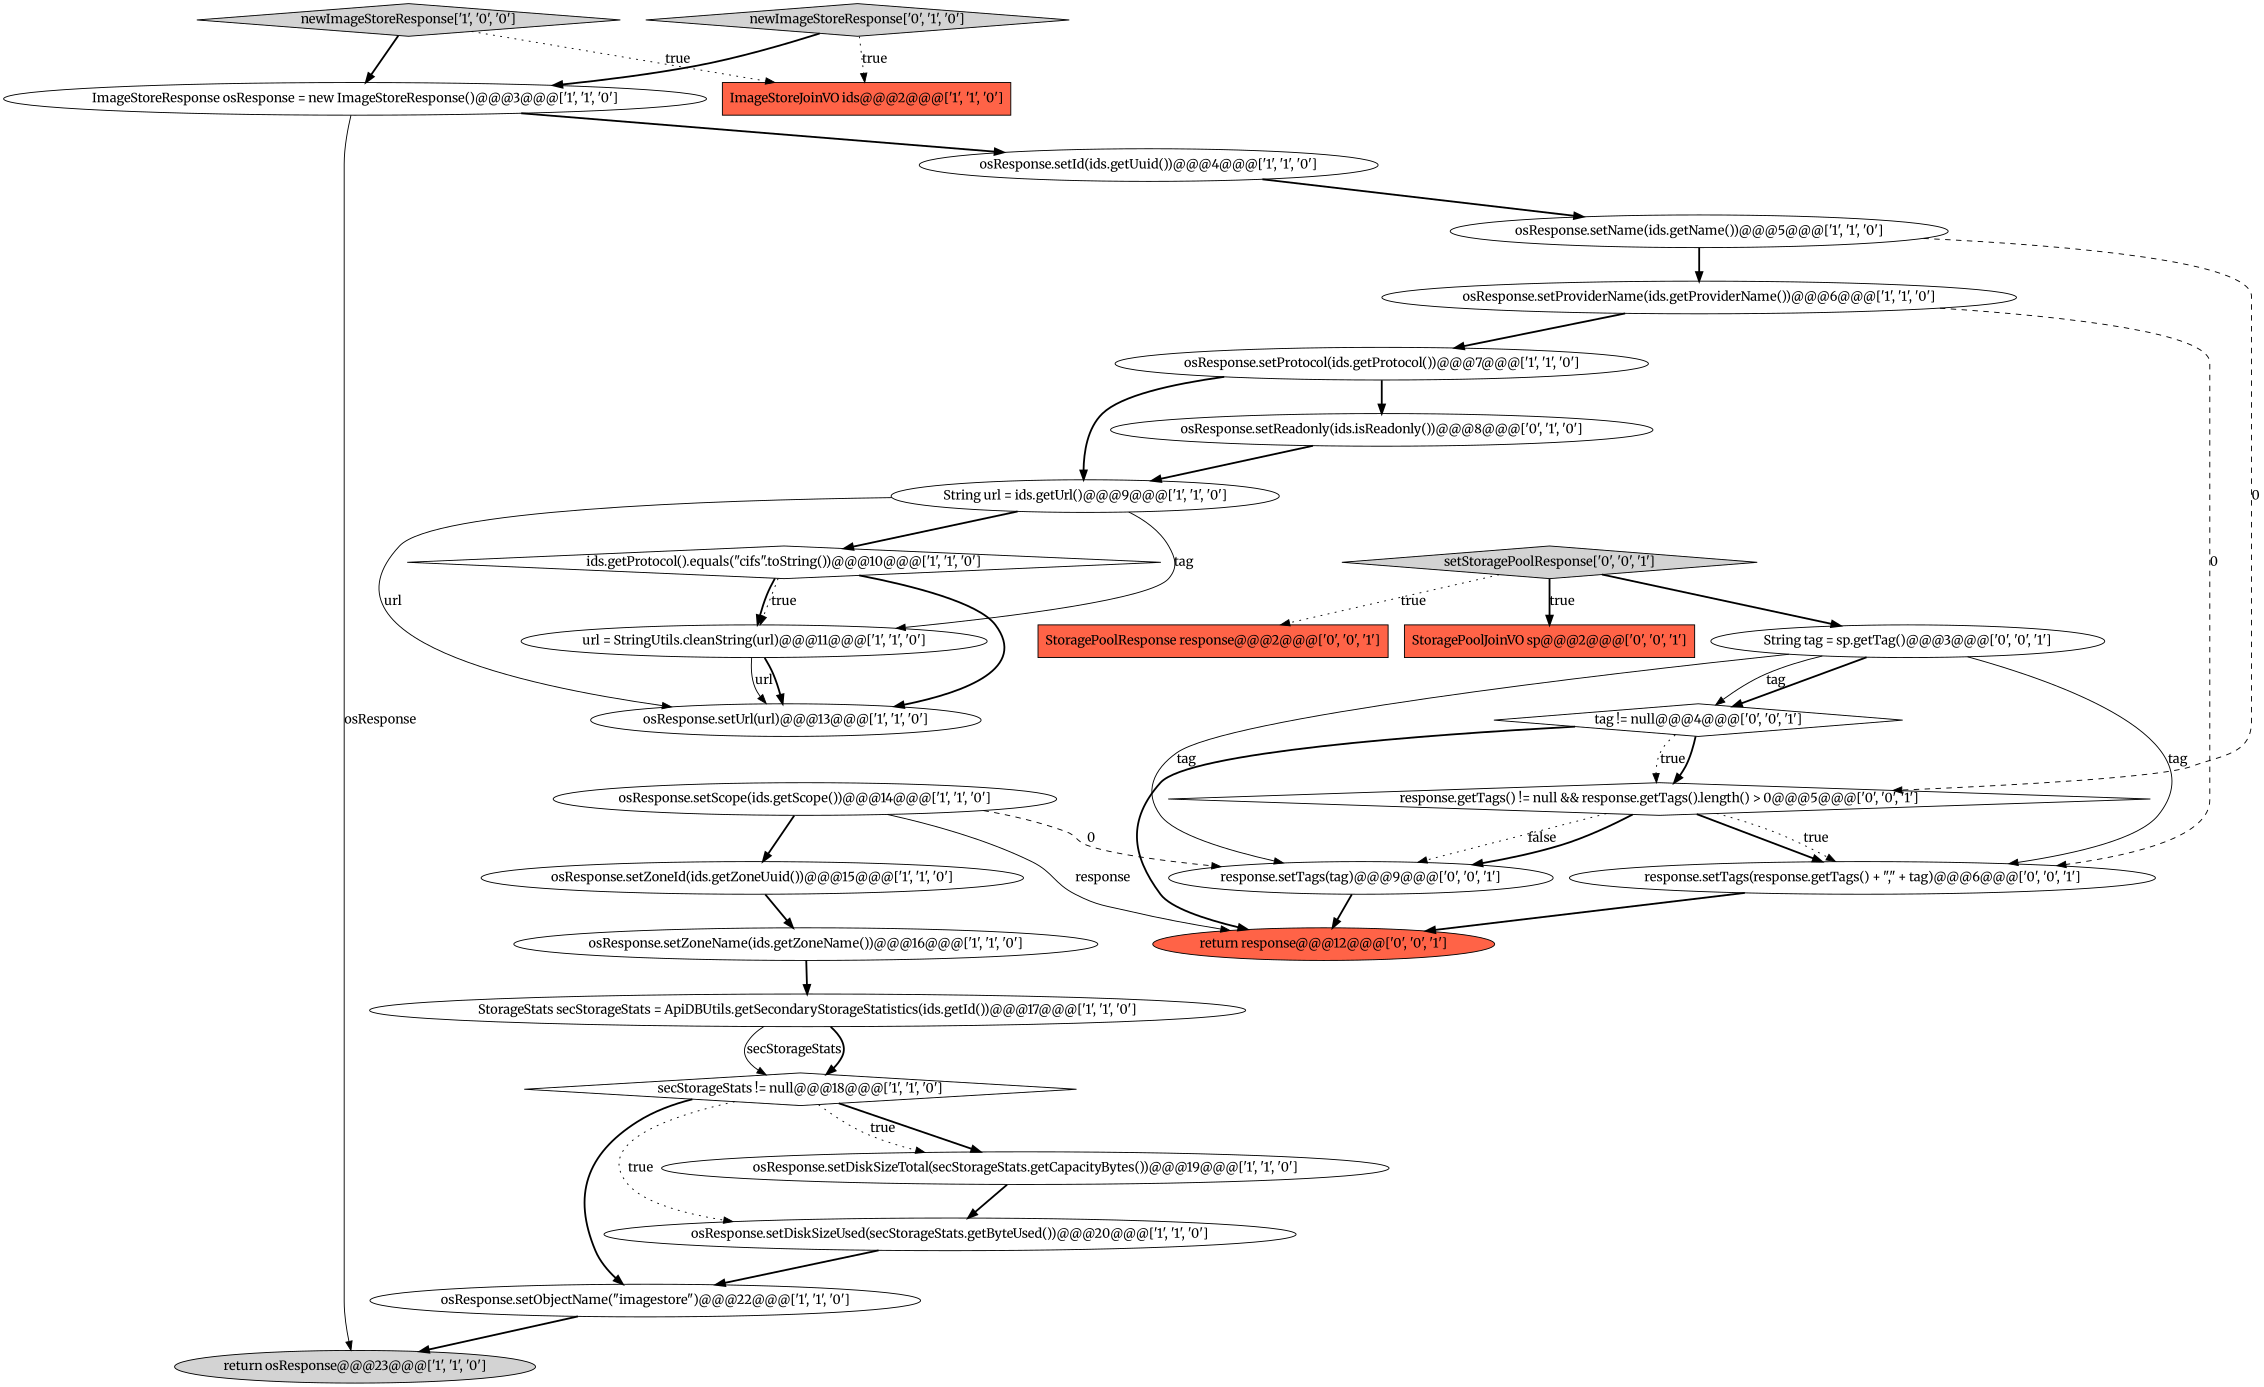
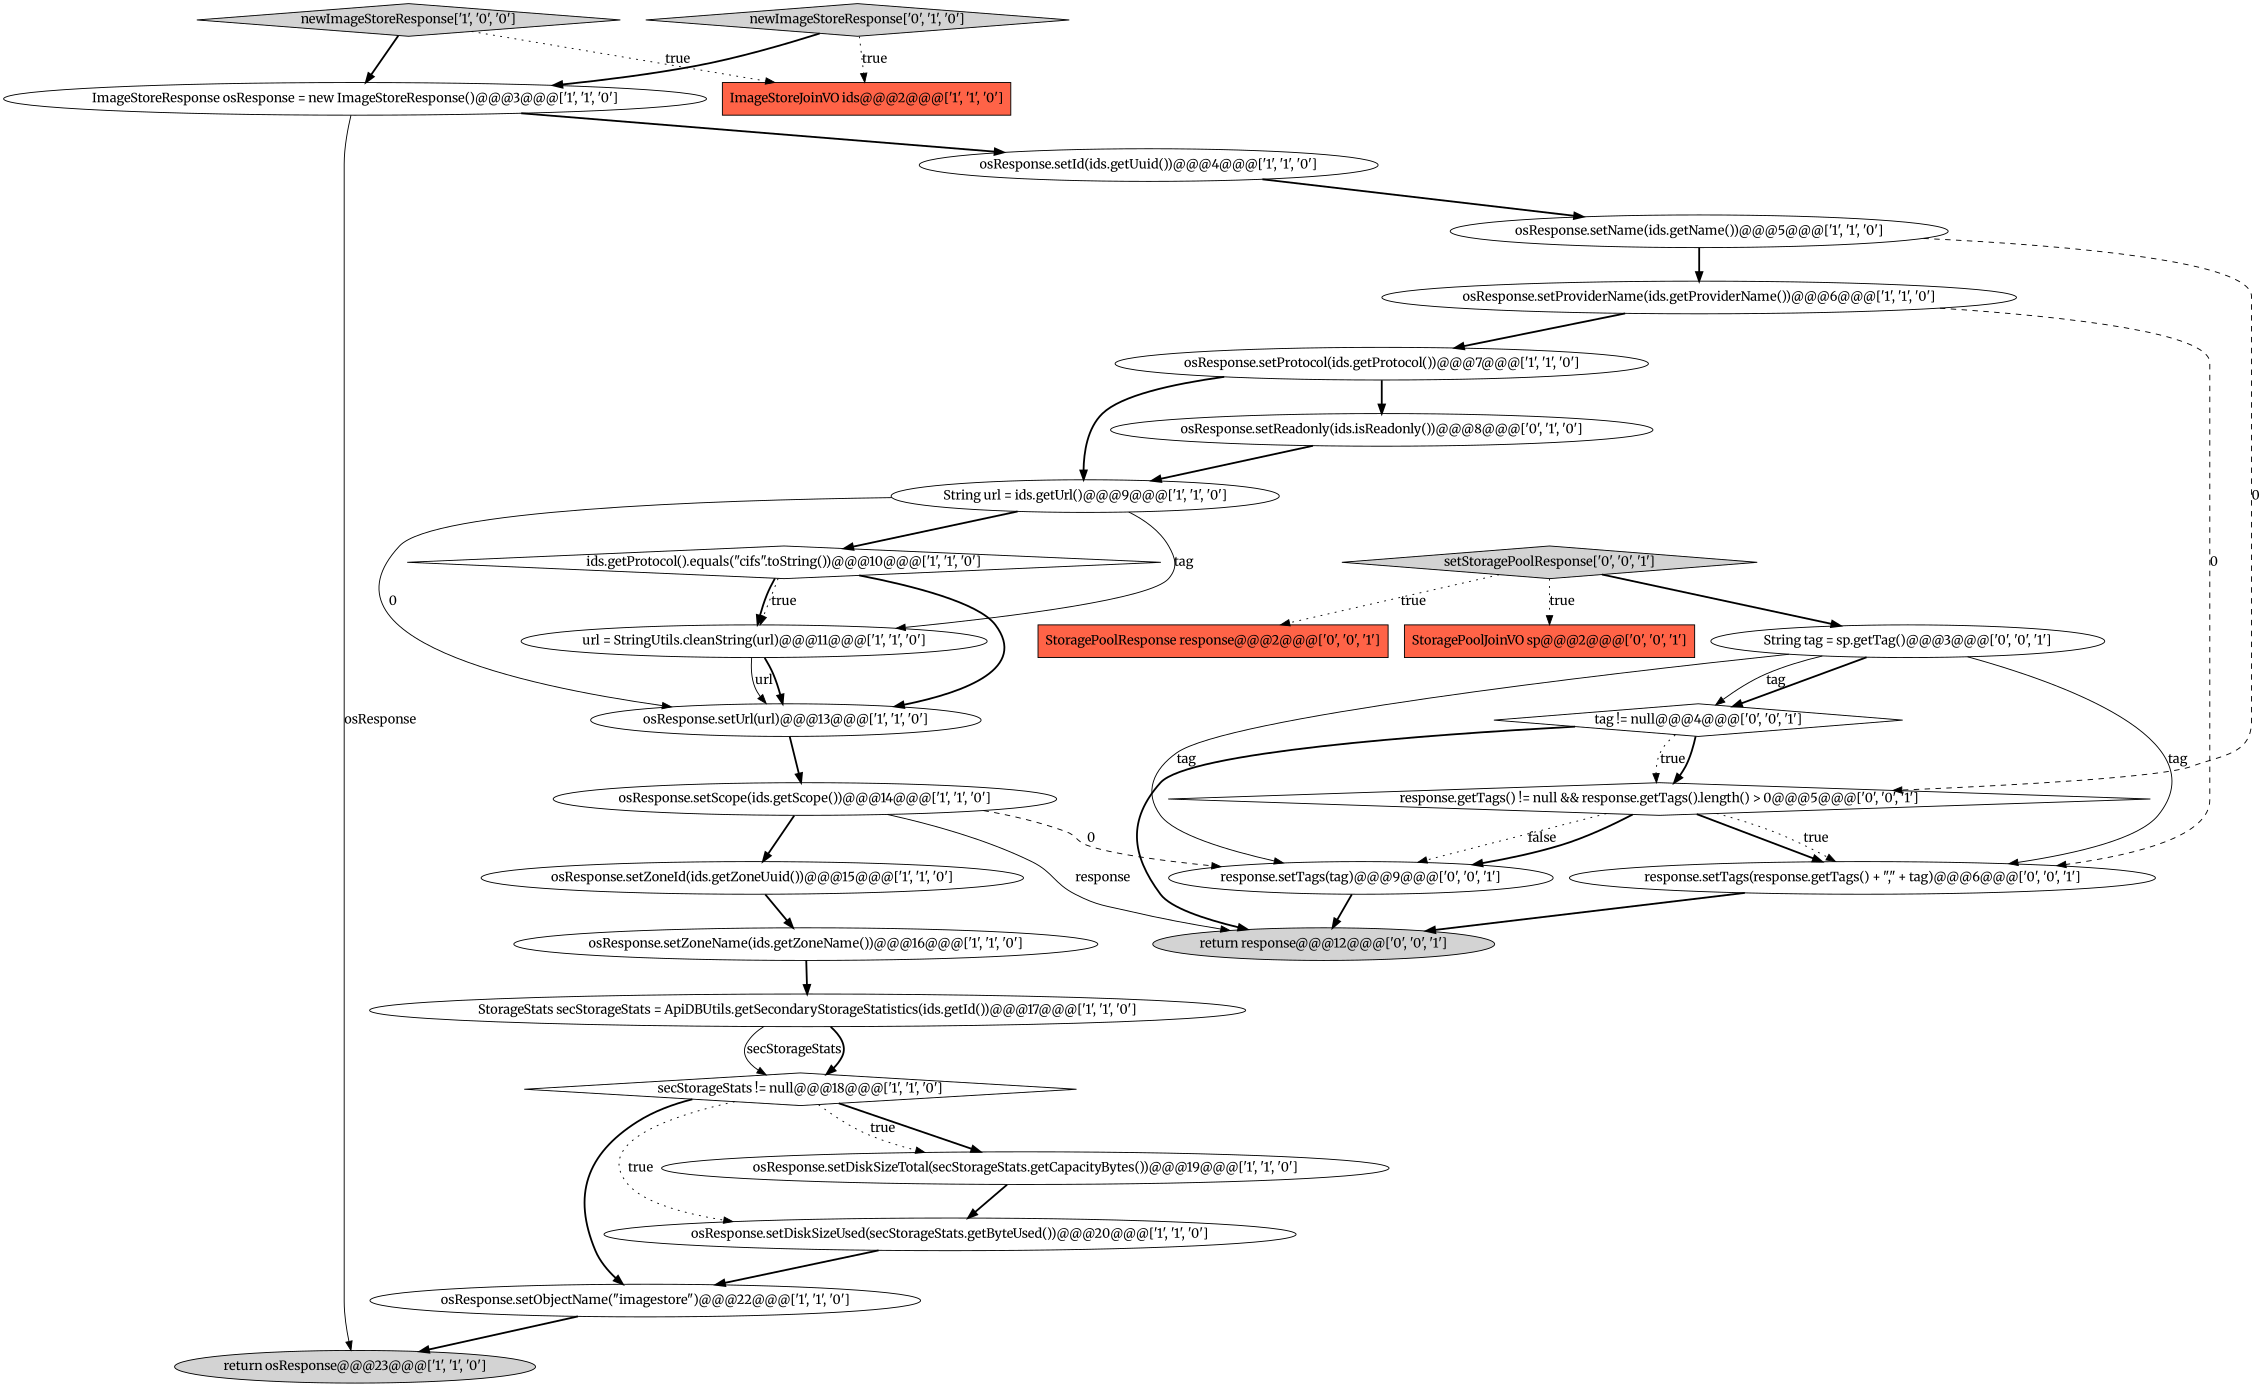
edge "setStoragePoolResponse['0', '0', '1']" -> "StoragePoolJoinVO sp@@@2@@@['0', '0', '1']": style bold -> dotted
edge "String url = ids.getUrl()@@@9@@@['1', '1', '0']" -> "osResponse.setUrl(url)@@@13@@@['1', '1', '0']": label "url" -> "0"
edge "osResponse.setUrl(url)@@@13@@@['1', '1', '0']" -> "osResponse.setScope(ids.getScope())@@@14@@@['1', '1', '0']": added
node "return response@@@12@@@['0', '0', '1']": fillcolor tomato -> lightgray
